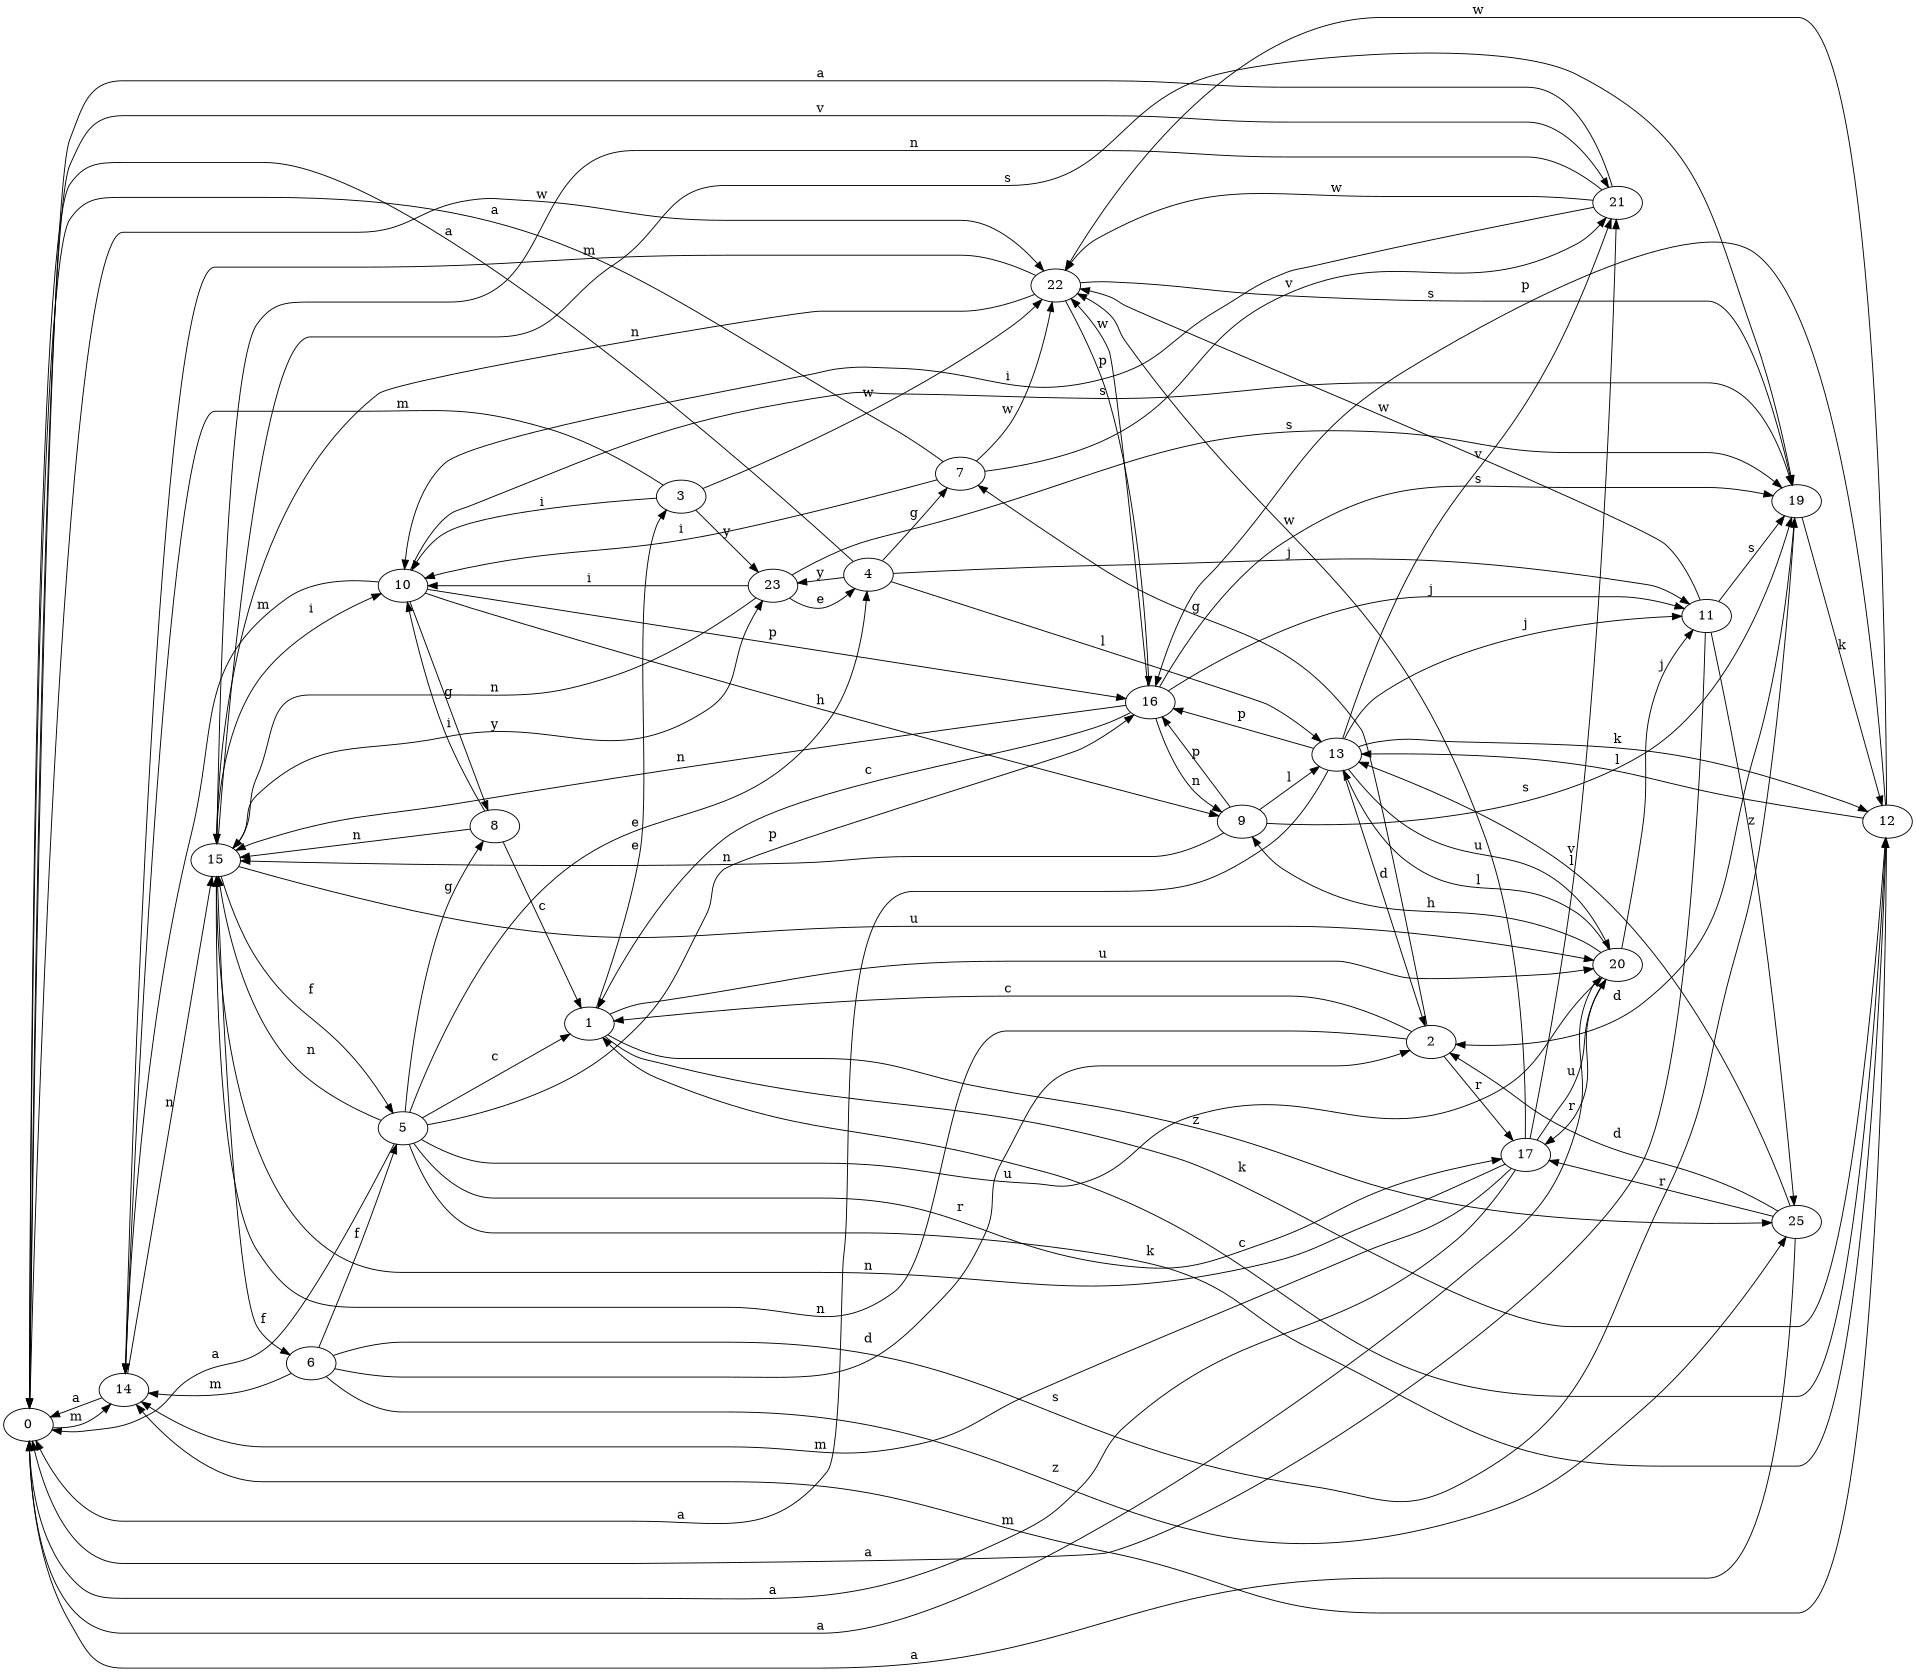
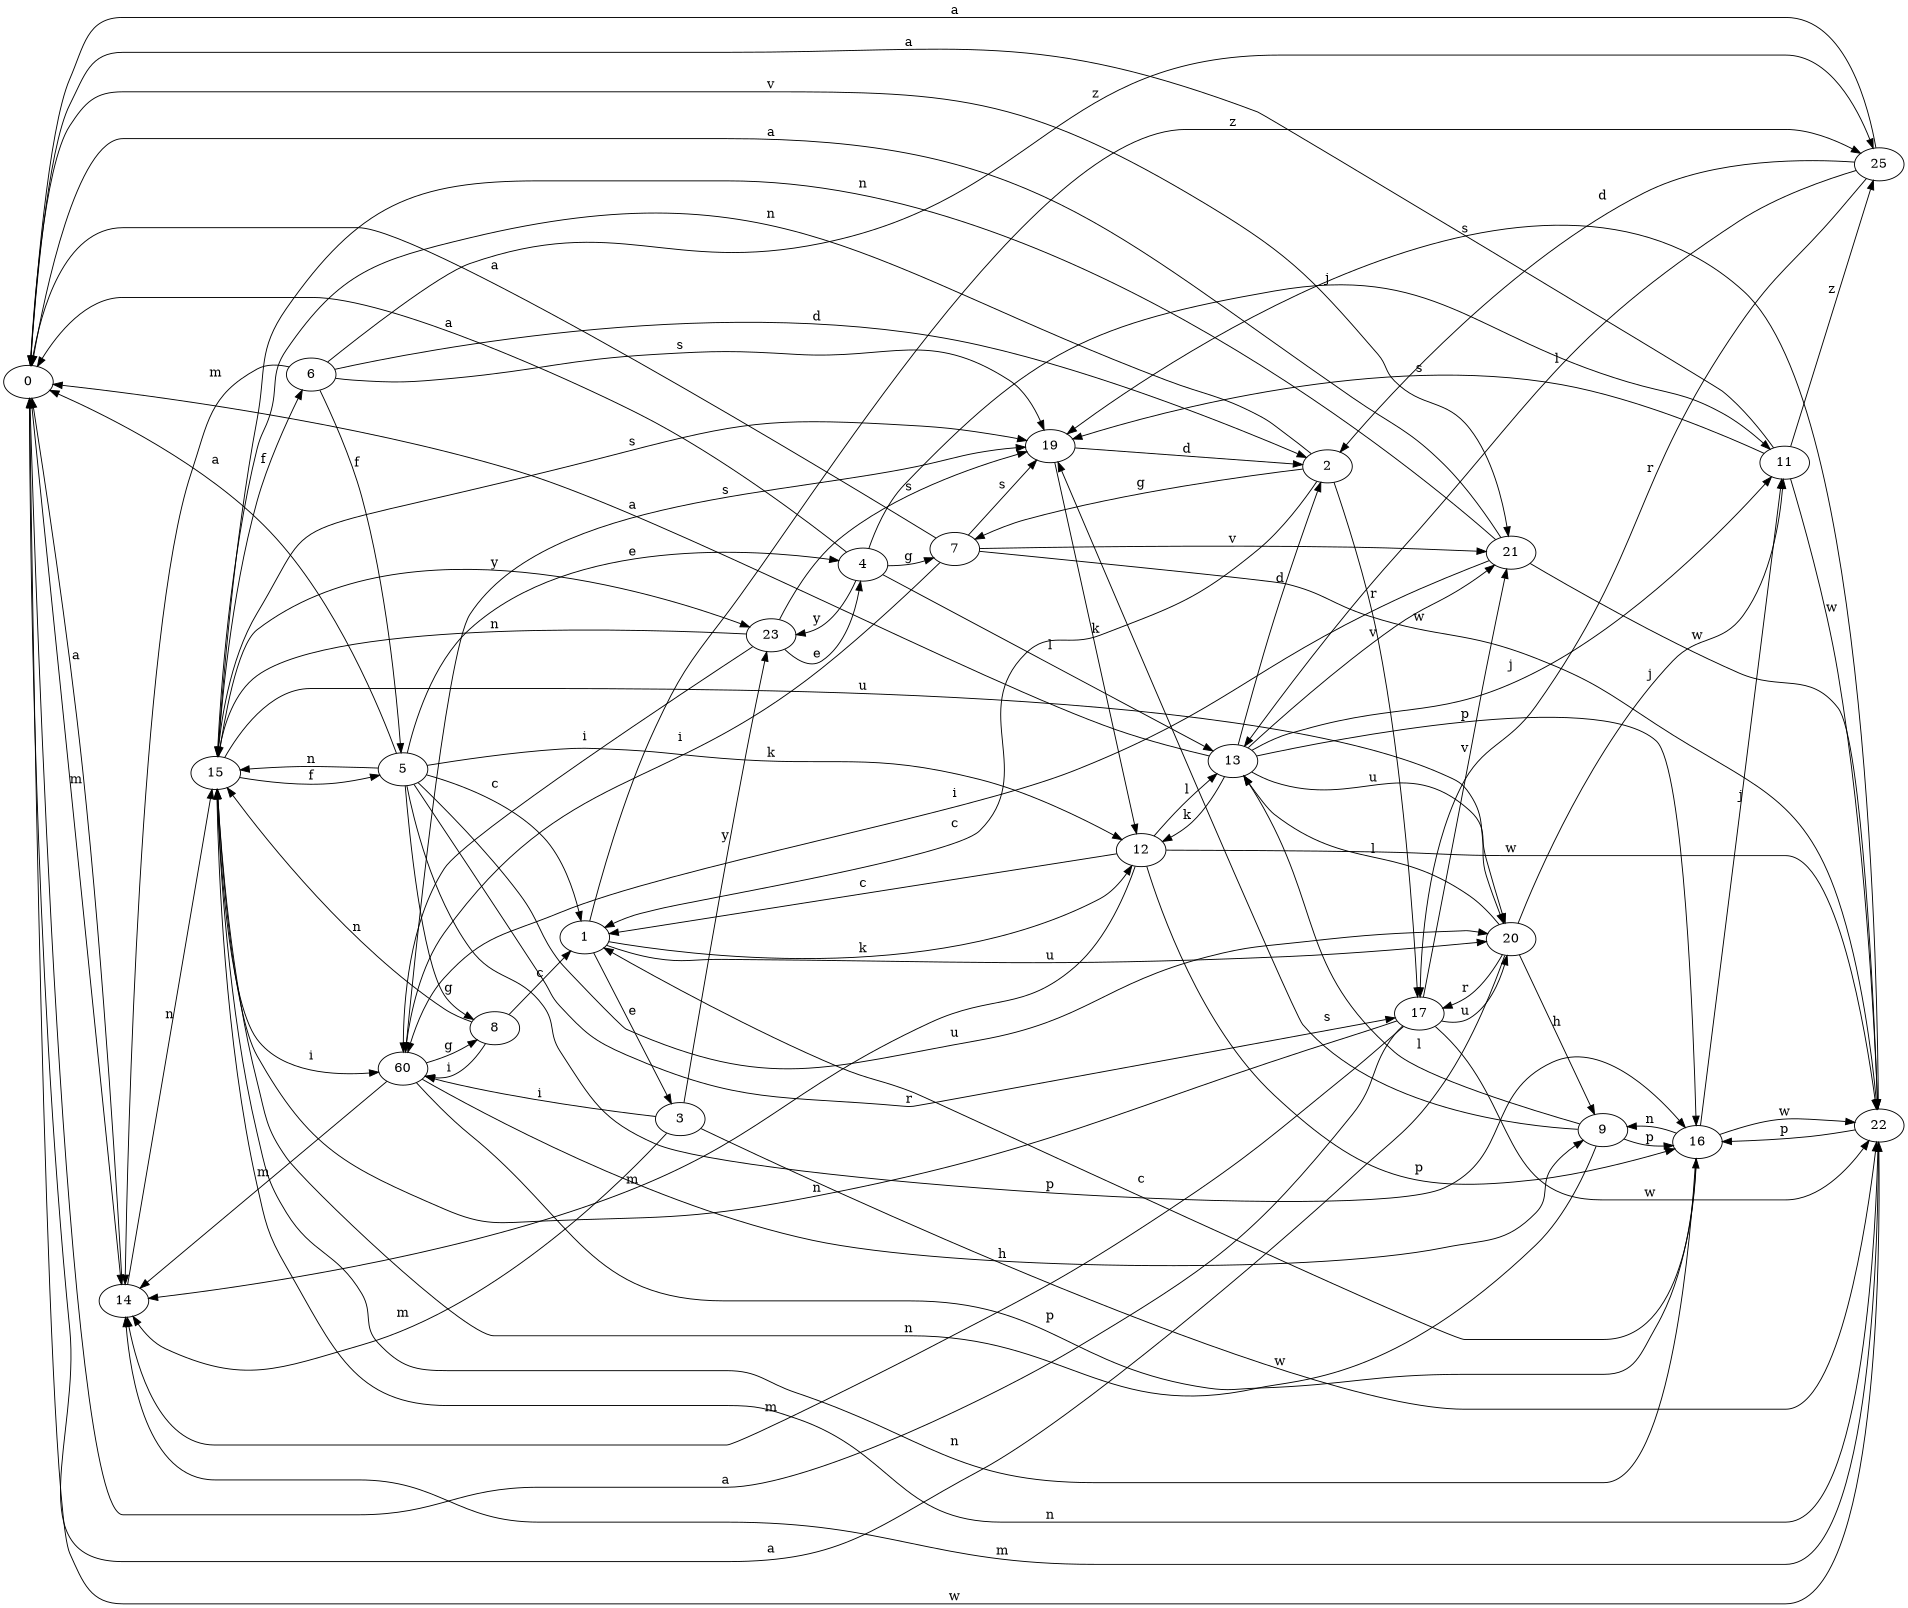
edge "16" -> "19": now "7" -> "19"
node "10": label "10" -> "60"
